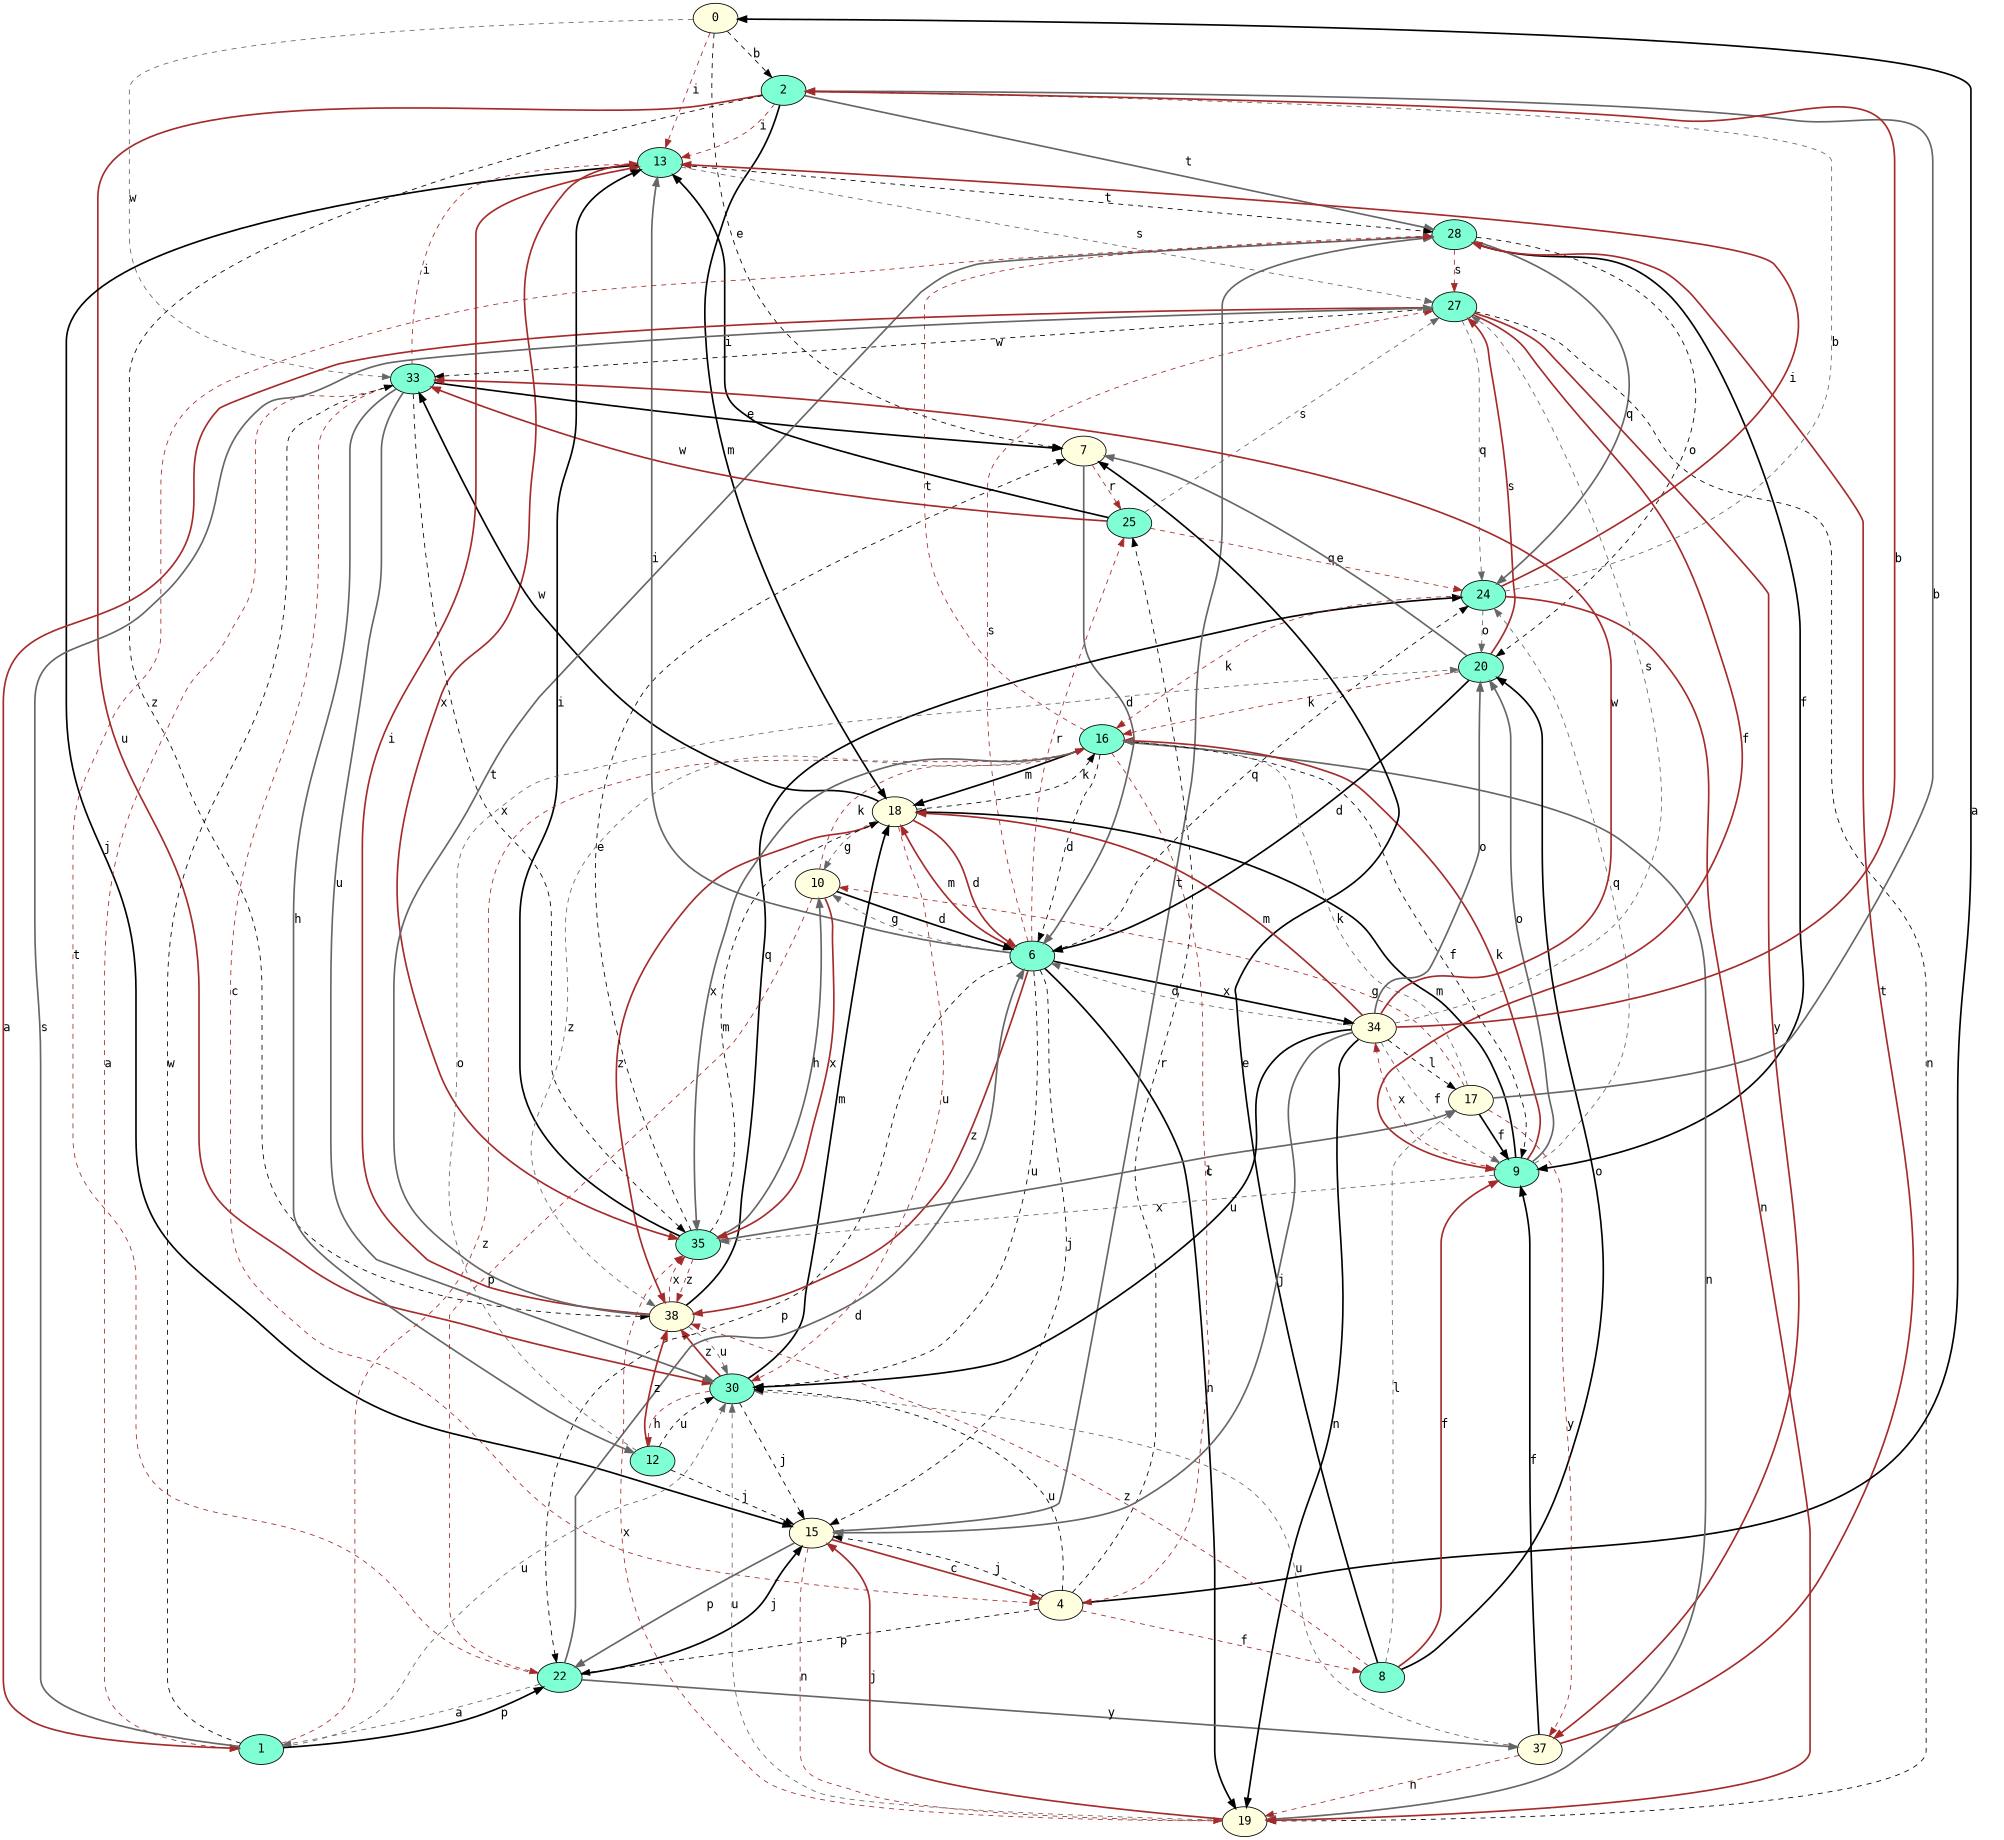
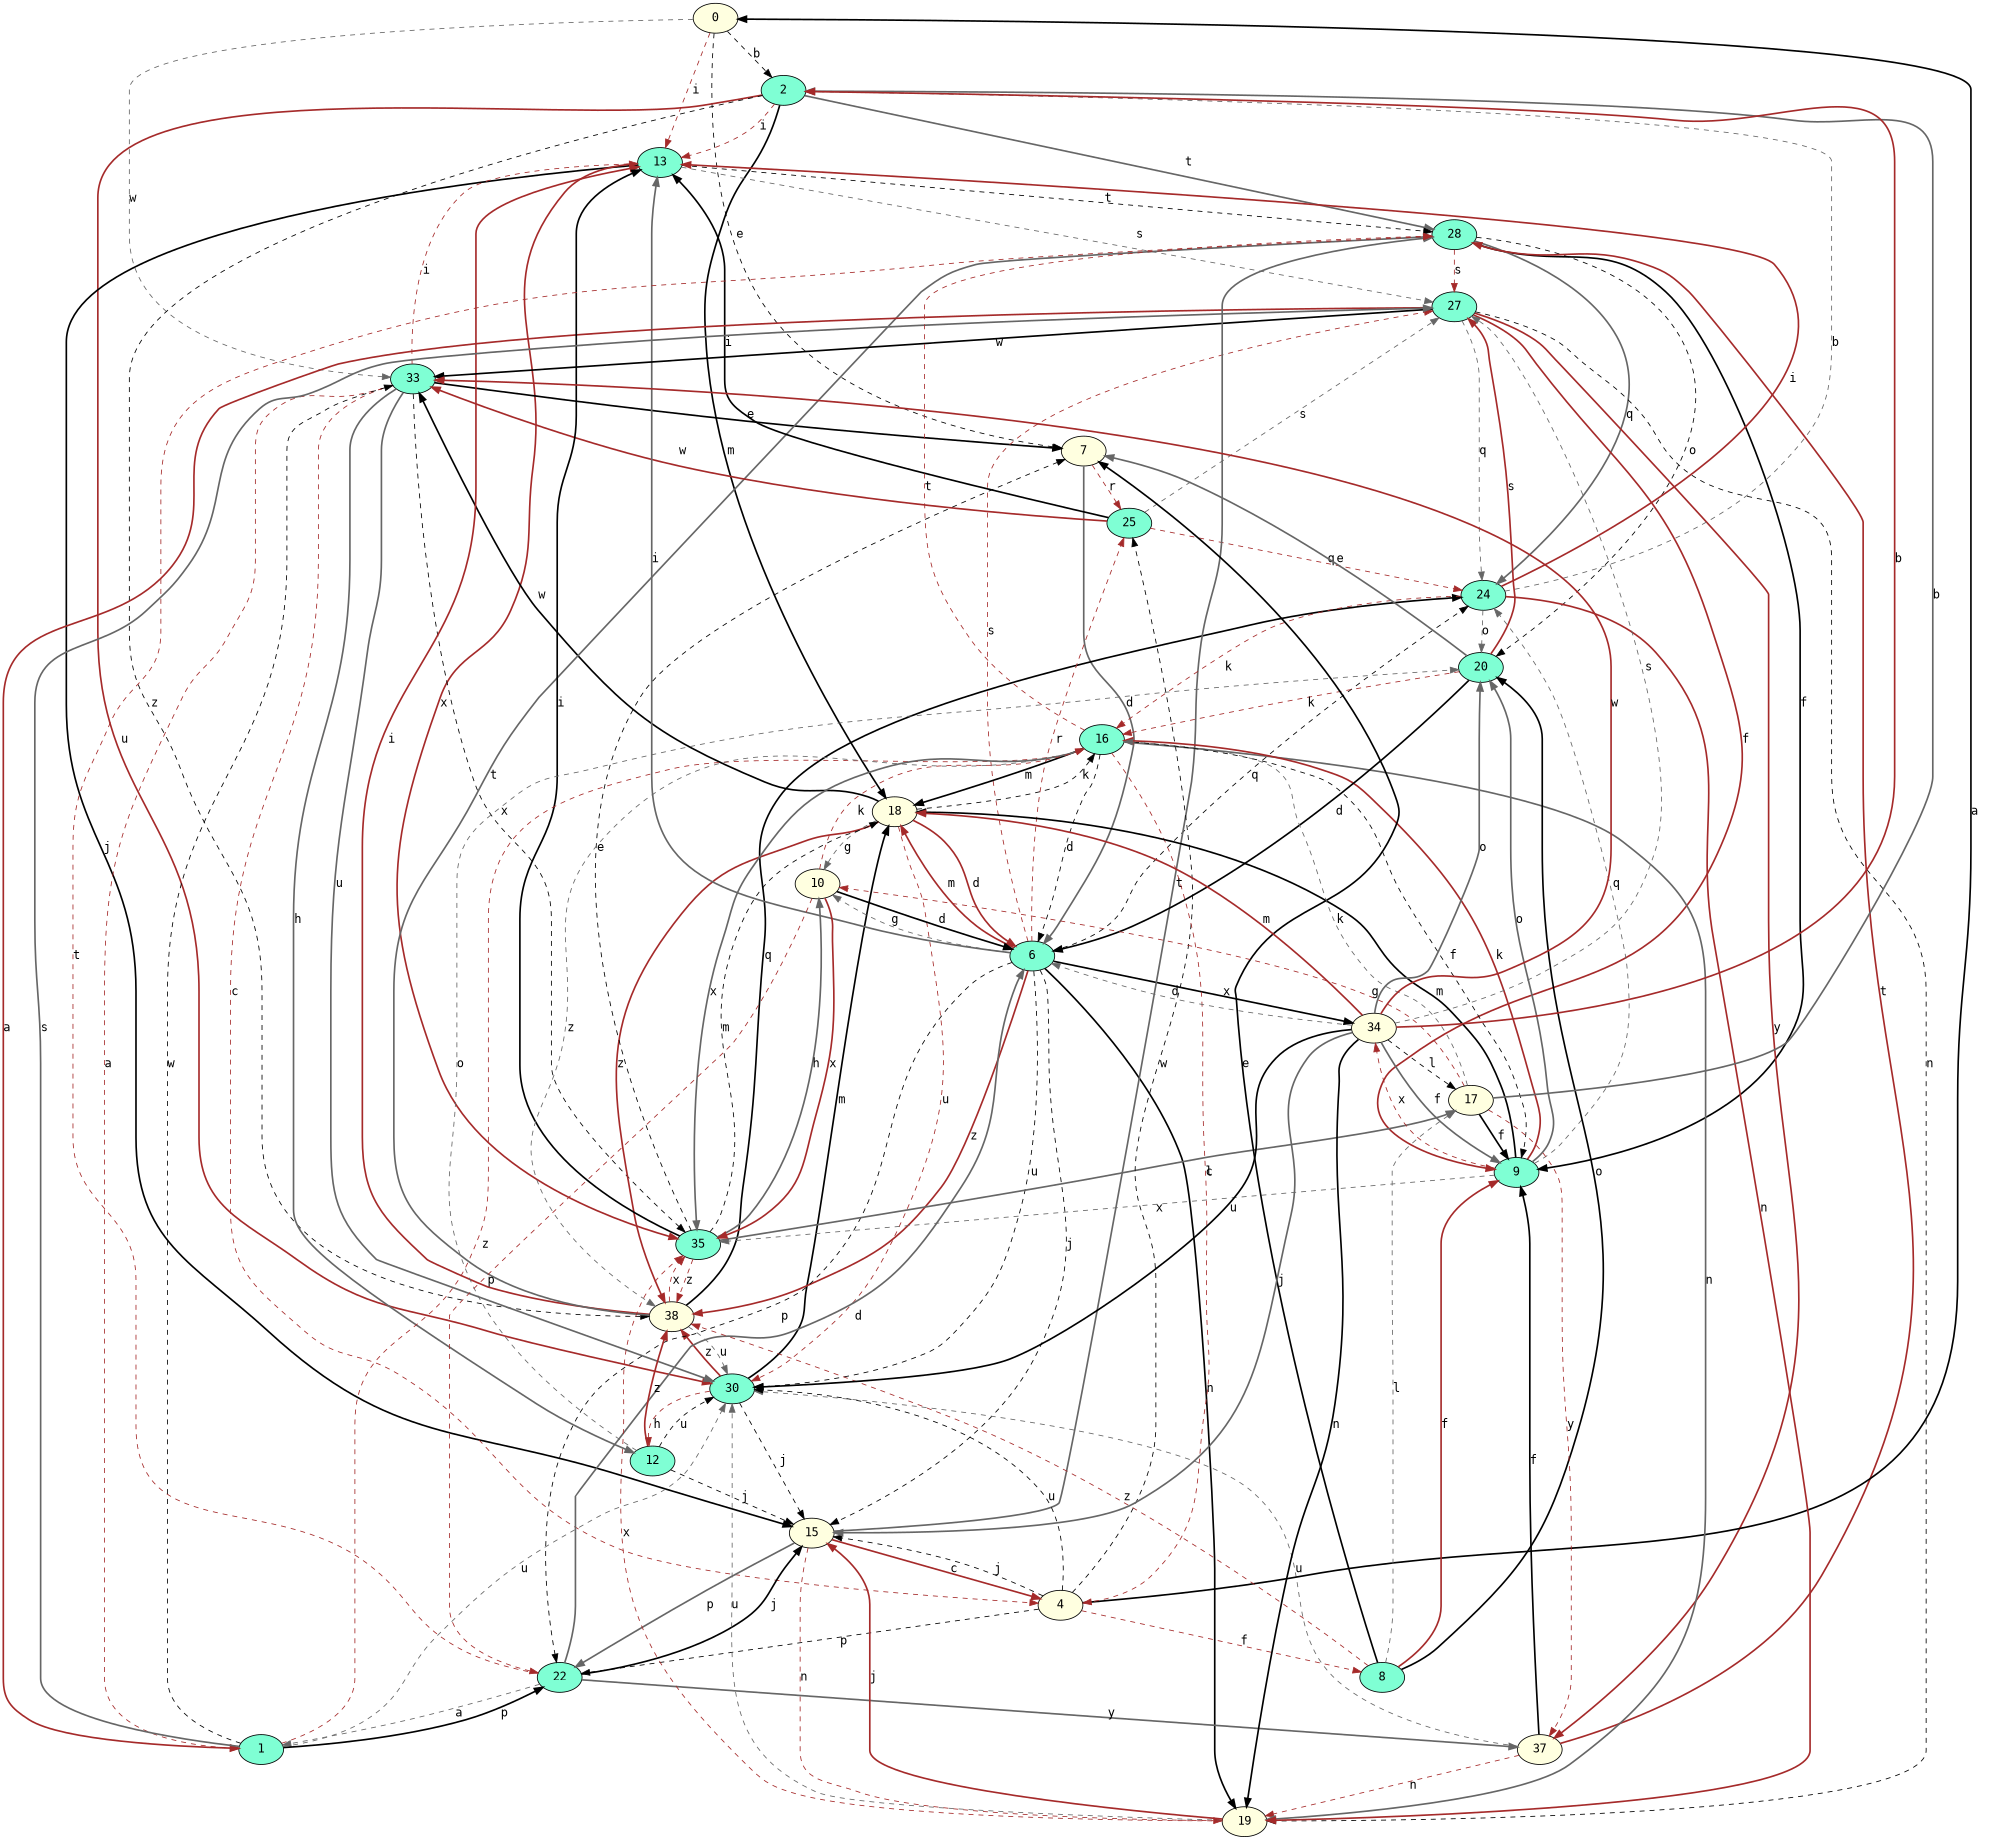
edge "27" -> "33": style dashed -> bold
edge "4" -> "25": label "r" -> "w"
edge "34" -> "9": style dashed -> bold
